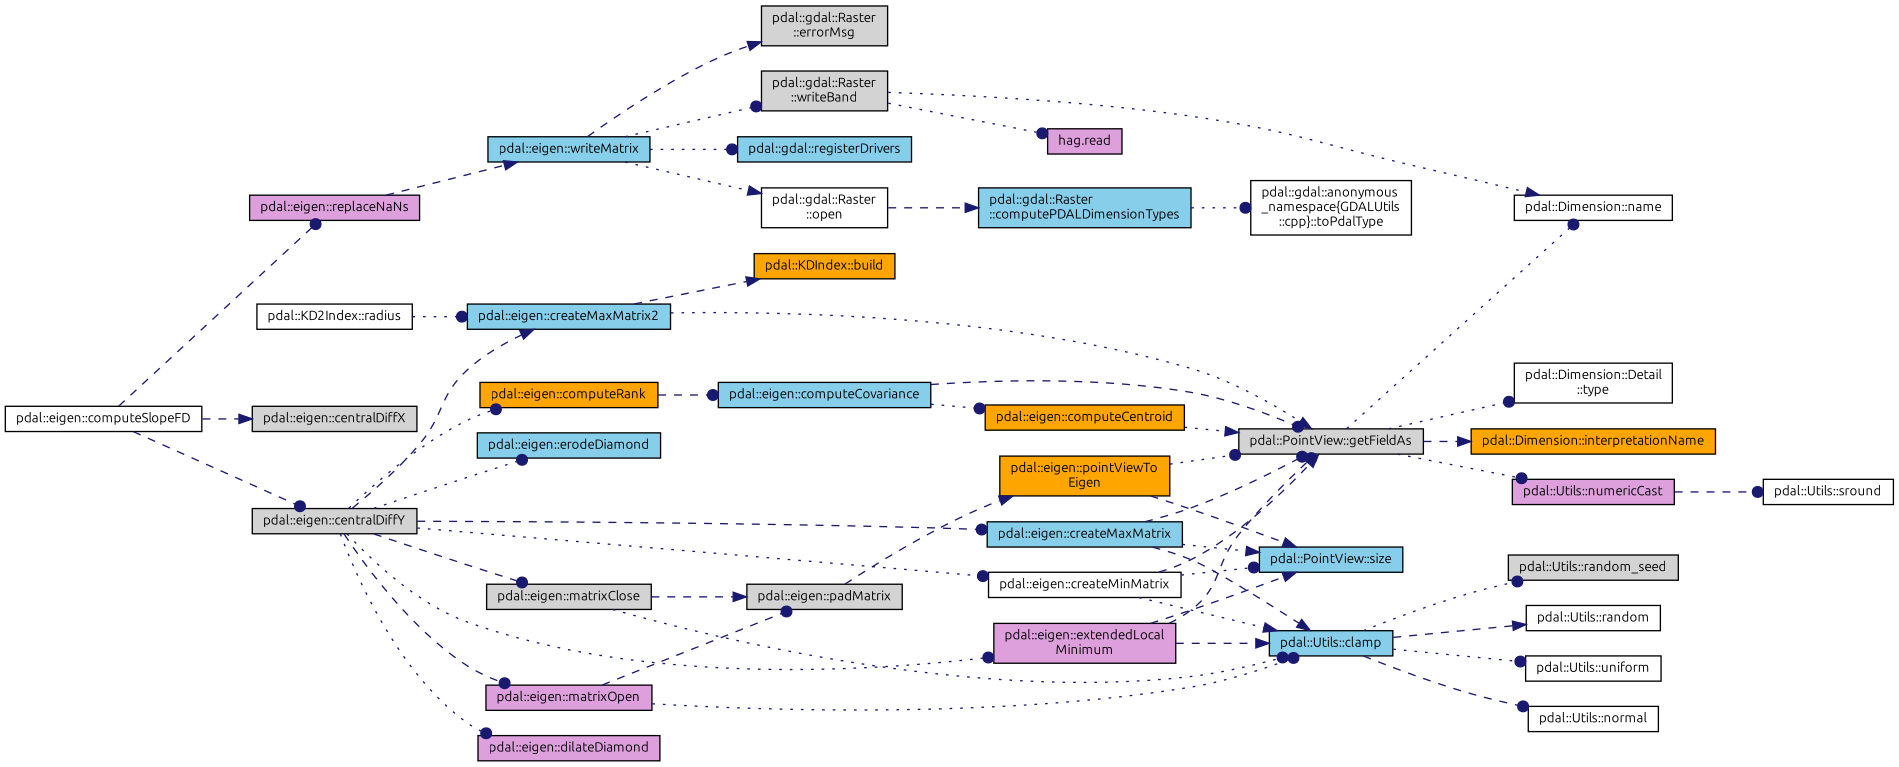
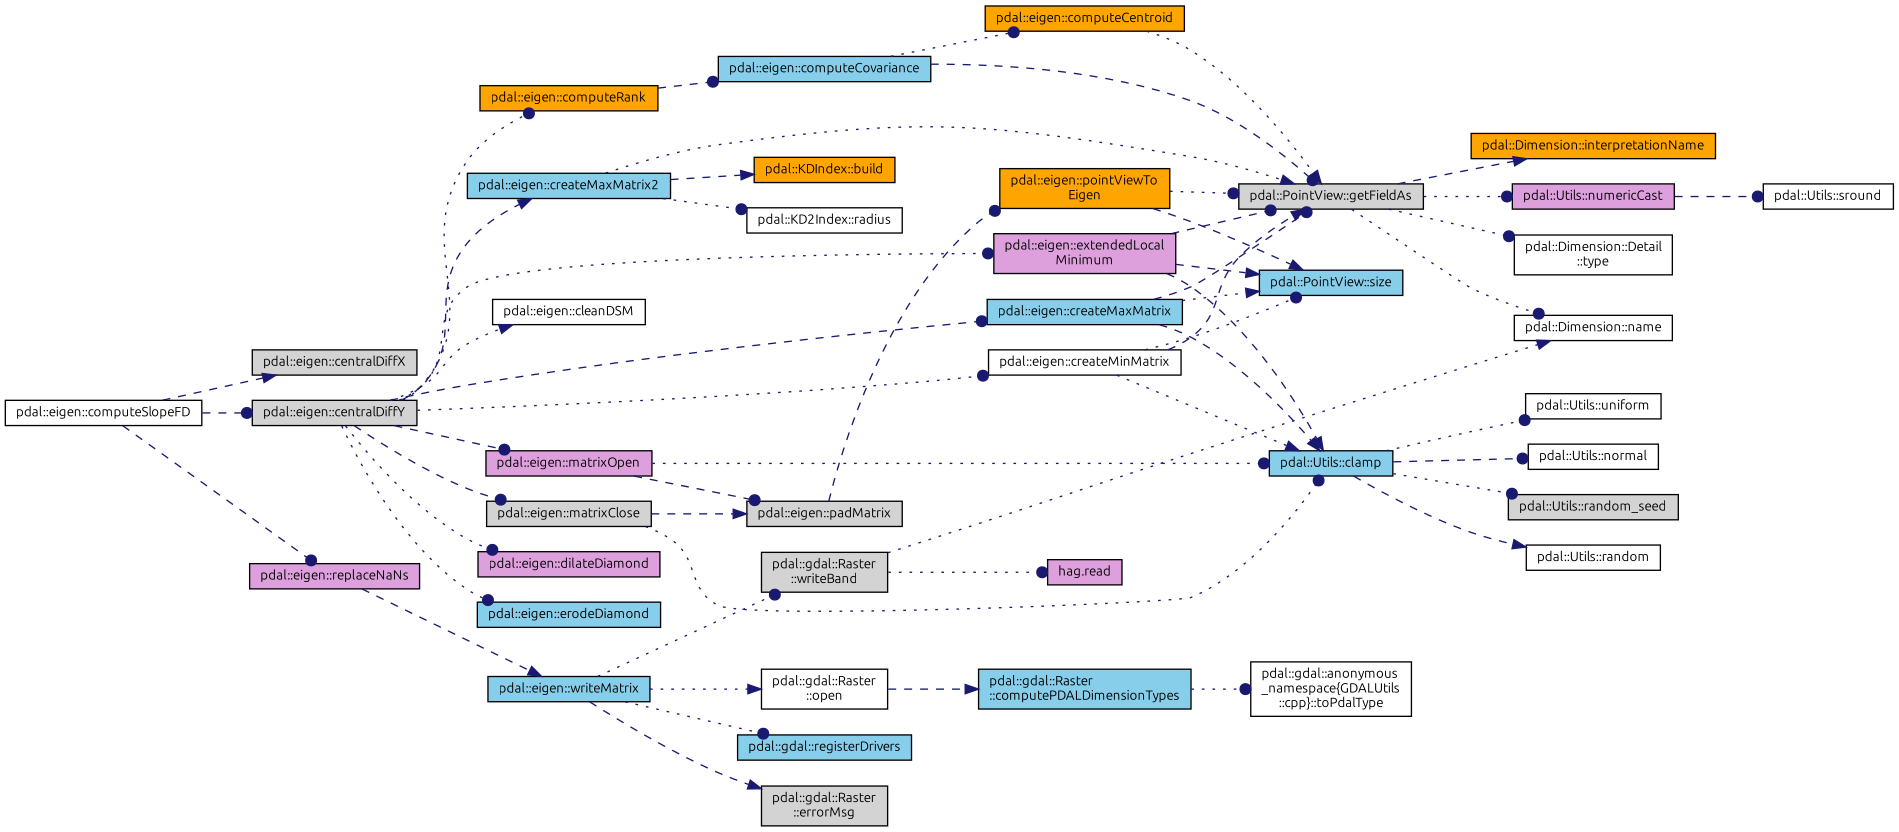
node "pdal::eigen::cleanDSM": added
edge "pdal::KD2Index::radius" -> "pdal::eigen::createMaxMatrix2": reversed
edge "pdal::eigen::padMatrix" -> "pdal::eigen::pointViewTo Eigen": arrowhead normal -> dot
